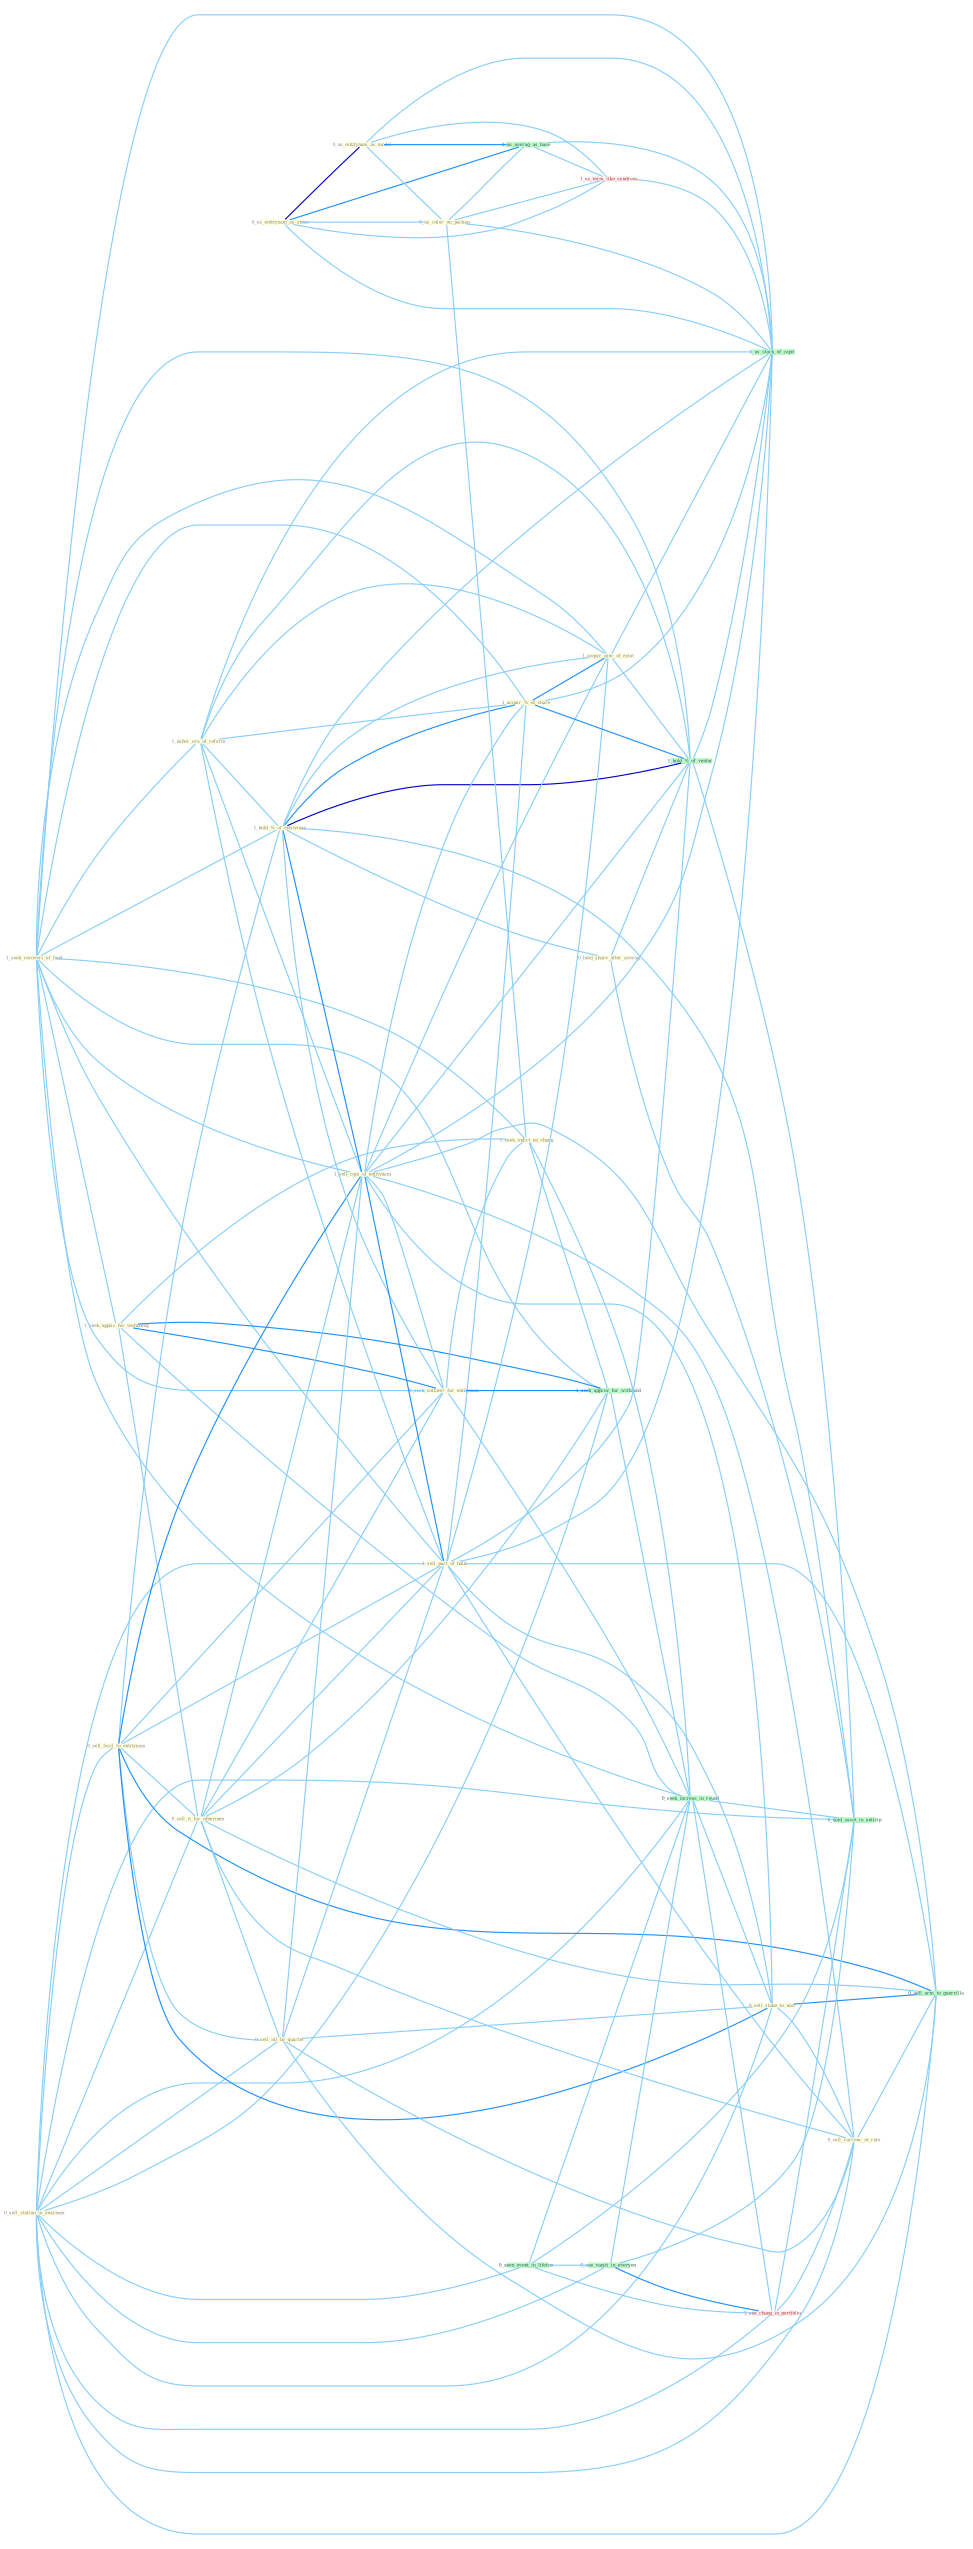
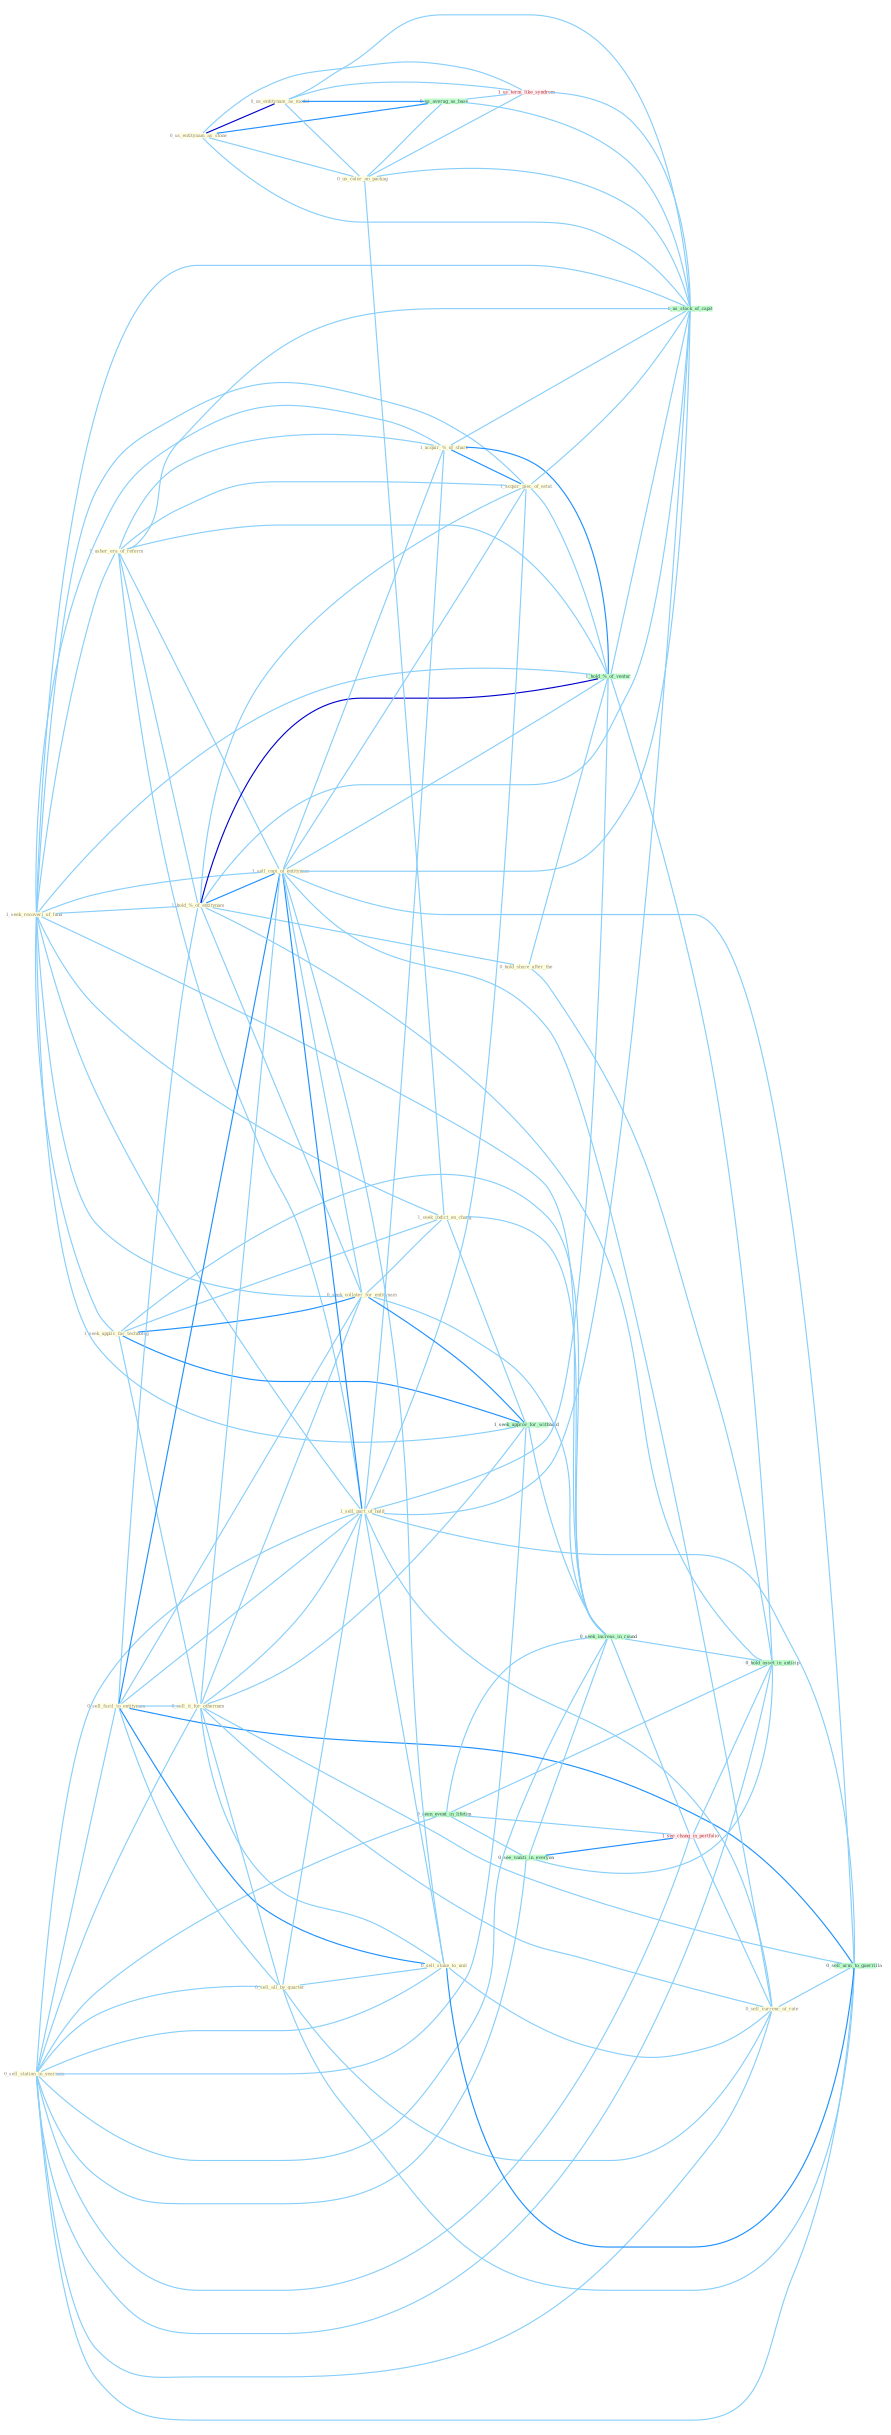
edge "1_acquir_%_of_share" -- "1_hold_%_of_entitynam": removed
node "0_hold_share_after_averag": label "0_hold_share_after_averag" -> "0_hold_share_after_the"
edge "1_sell_copi_of_entitynam" -- "0_sell_all_by_quarter": removed
edge "0_seek_increas_in_round" -- "0_sell_stake_to_unit": now "0_sell_it_for_othernum" -- "0_sell_stake_to_unit"
